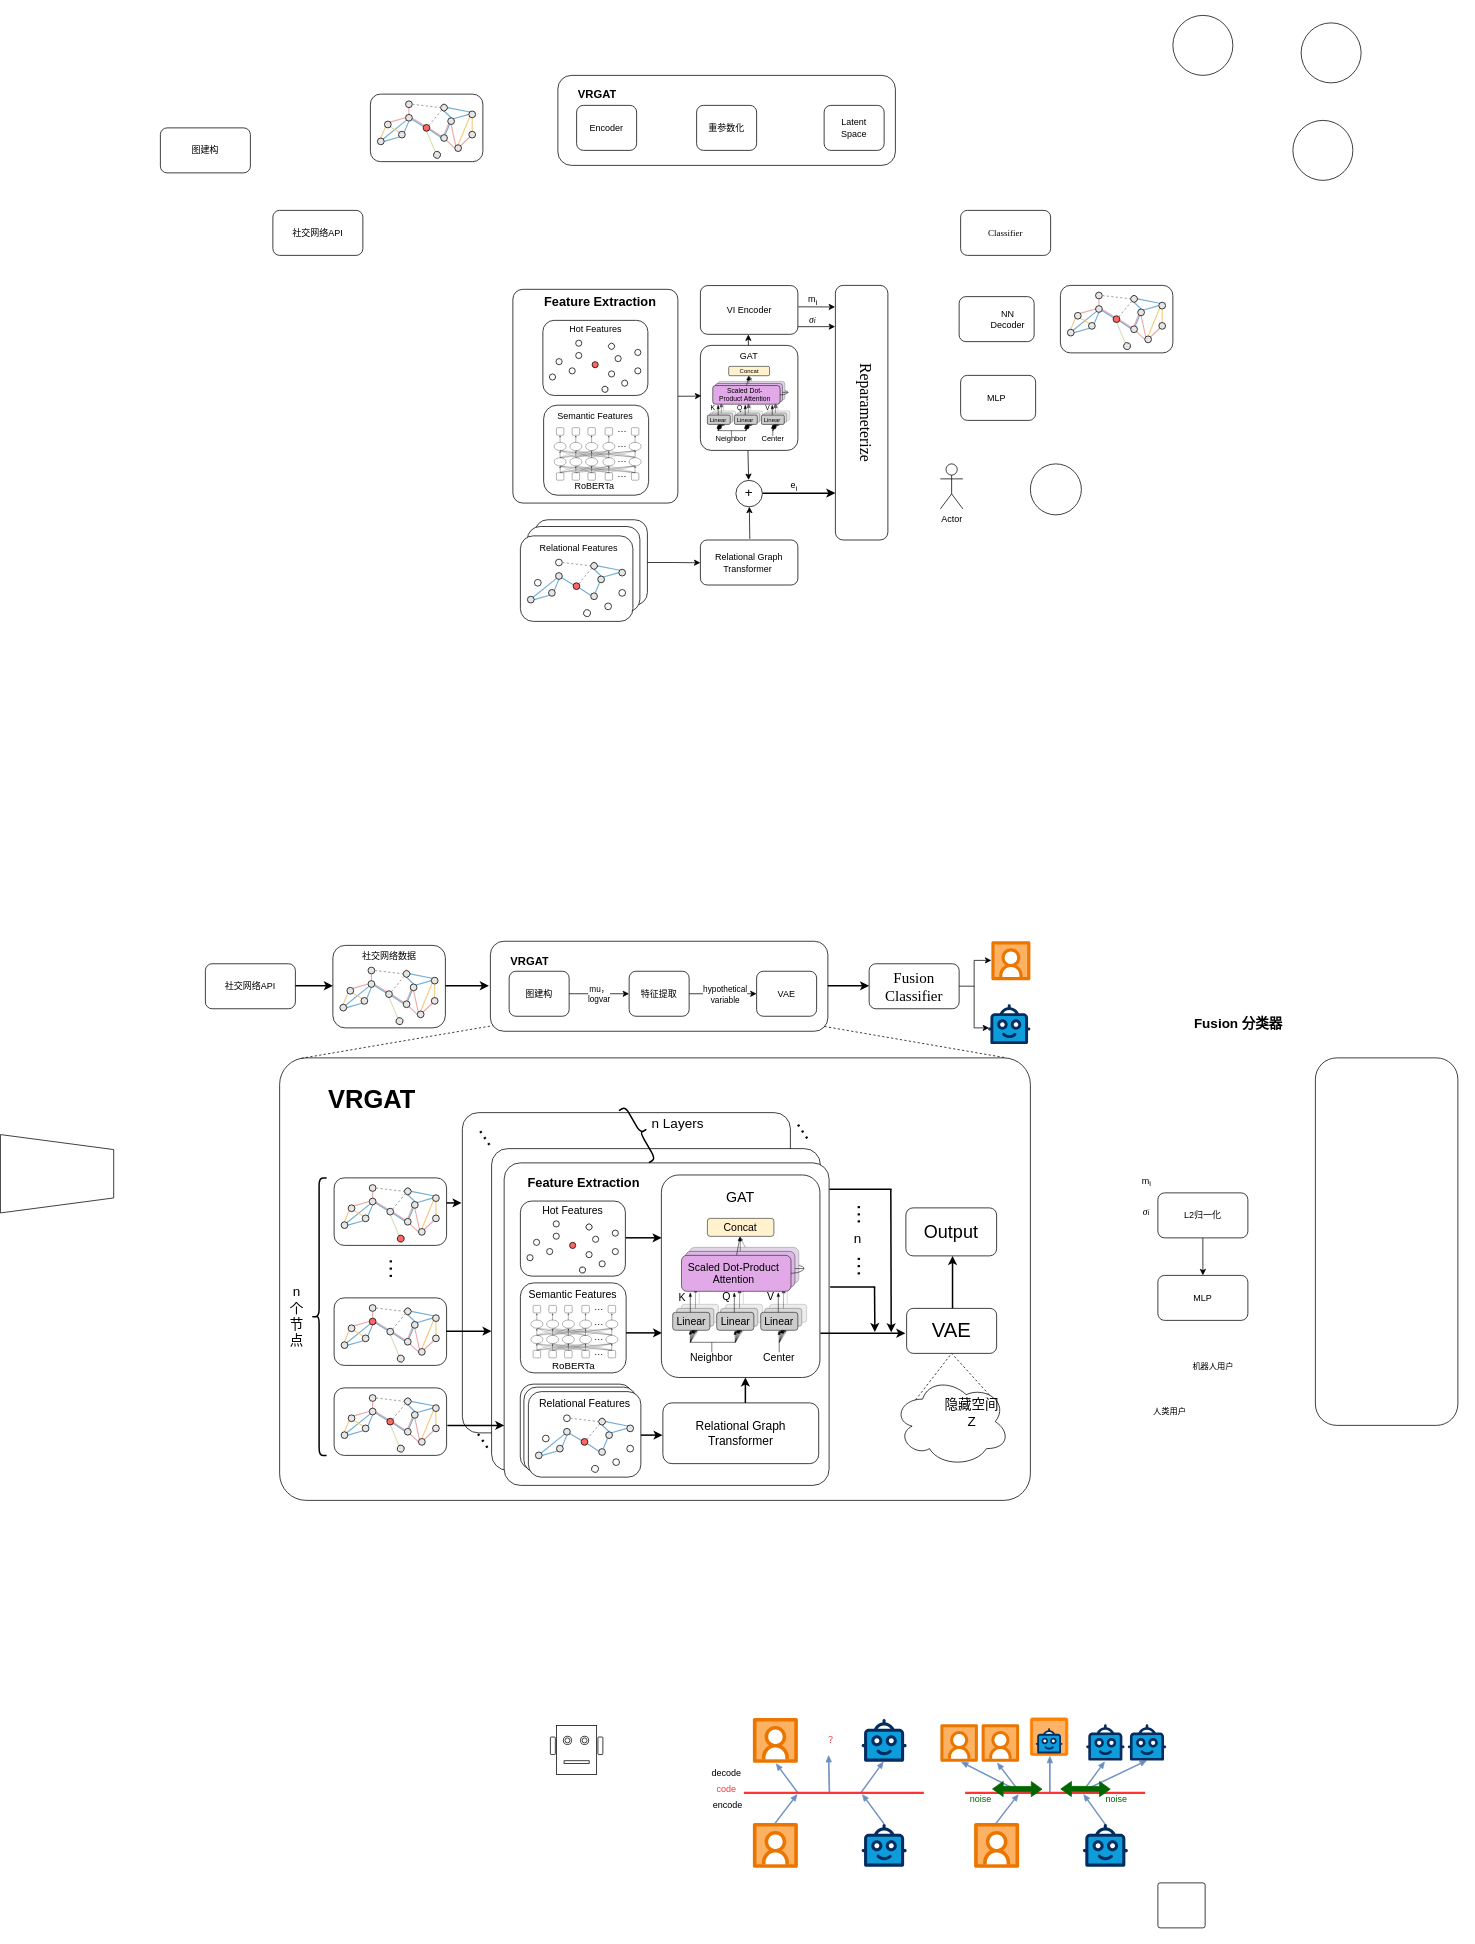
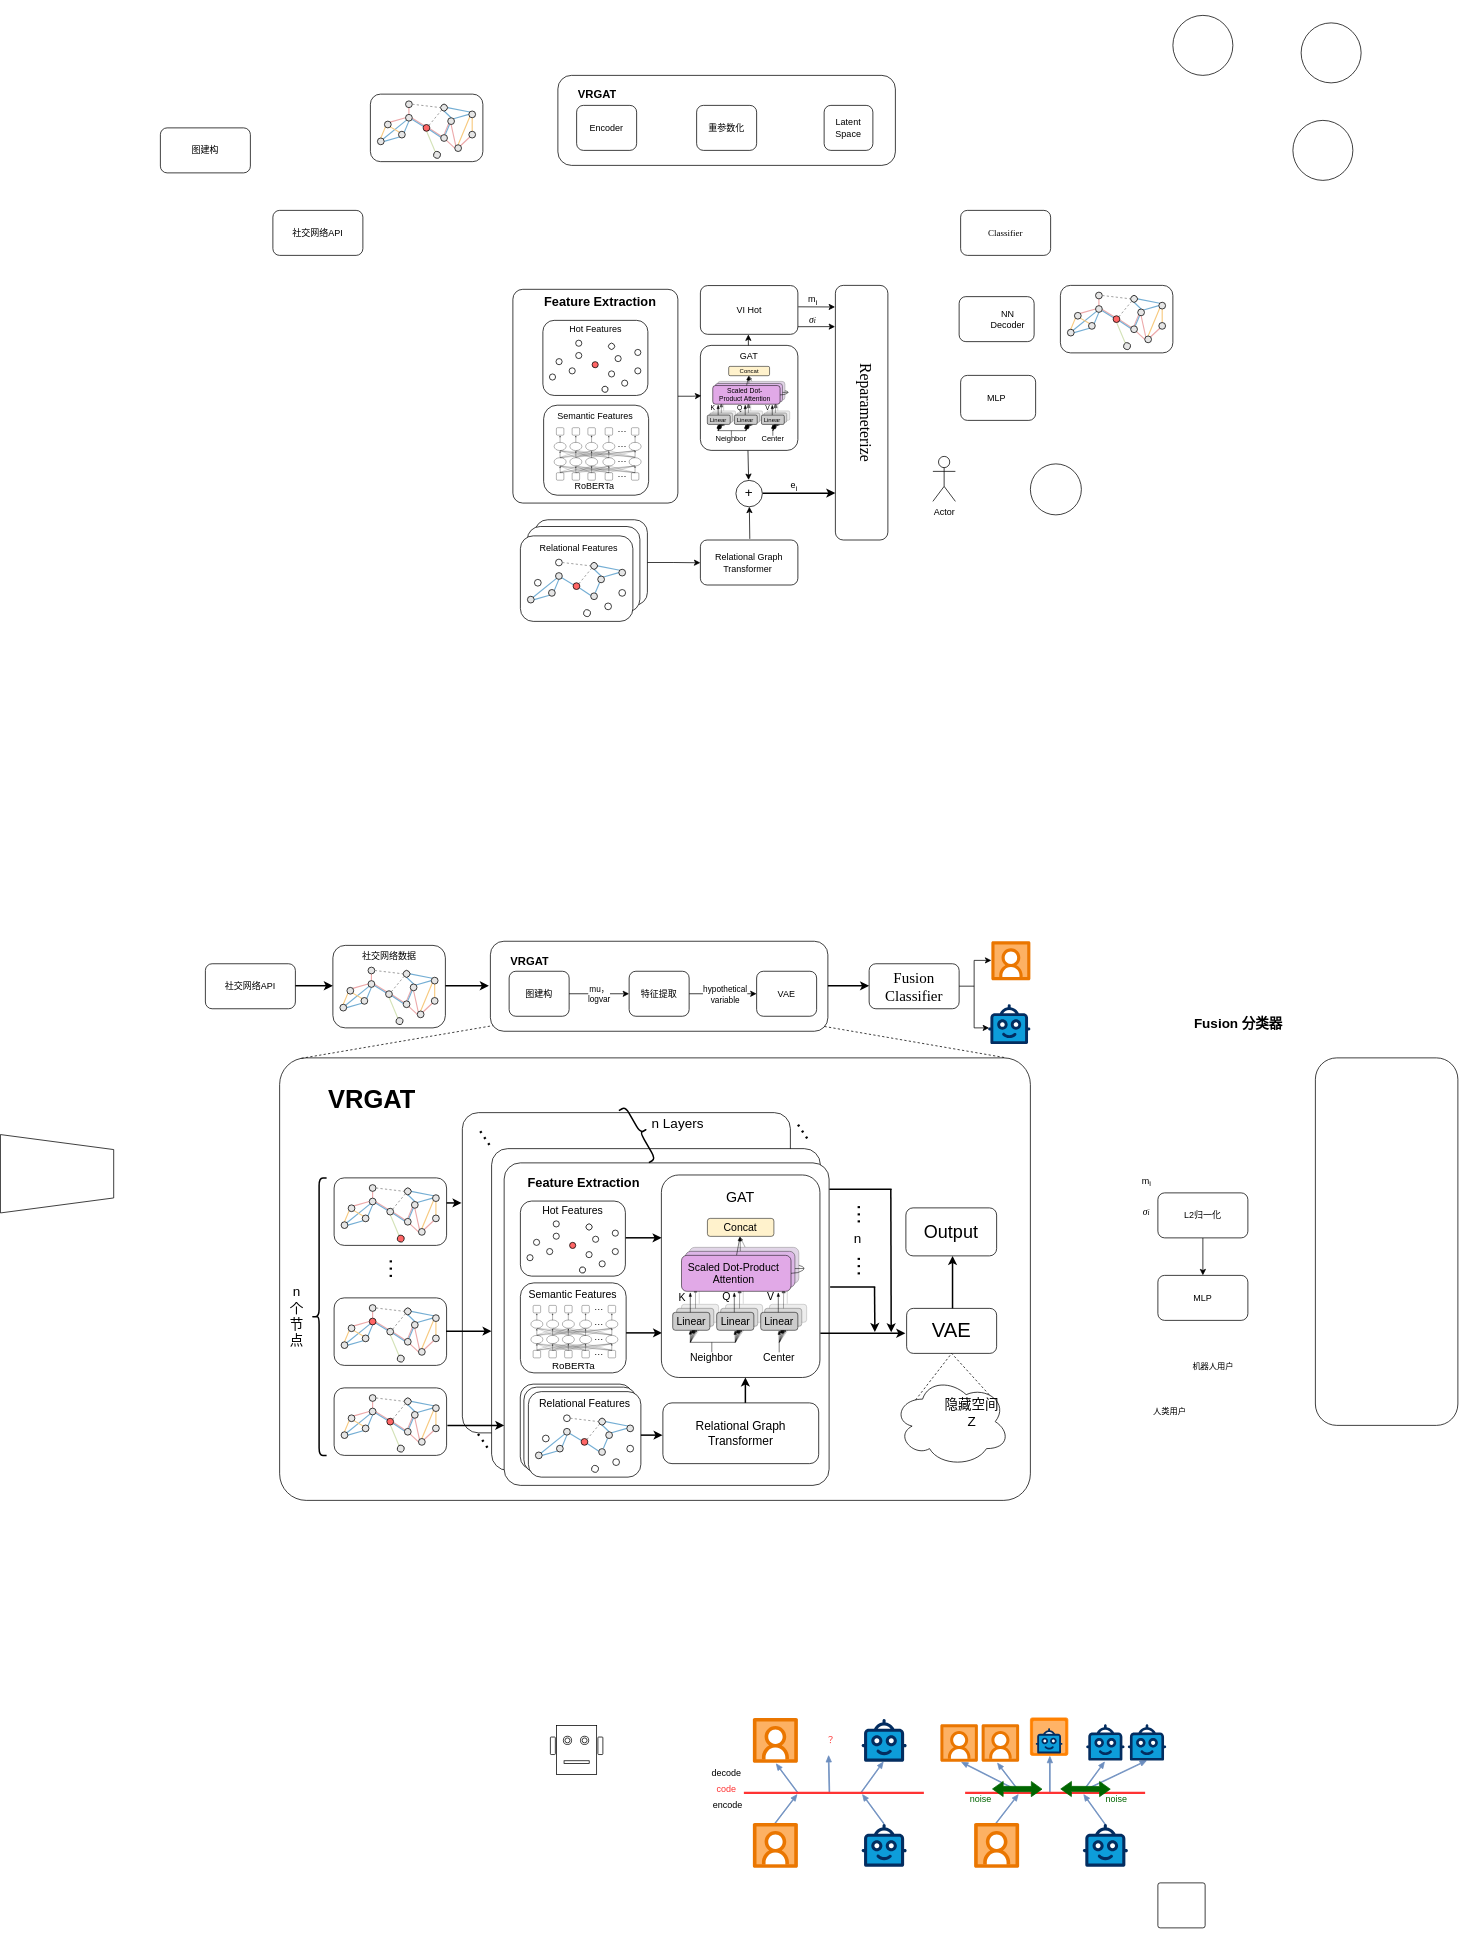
node "Latent Space": size 60x45 -> 49x45
node "VI Encoder": label "VI Encoder" -> "VI Hot"
node "Actor": moved (951, 486) -> (944, 479)
